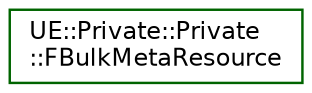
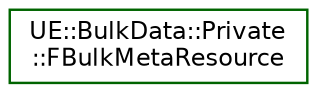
node "UE::Private::Private ::FBulkMetaResource": label "UE::Private::Private ::FBulkMetaResource" -> "UE::BulkData::Private ::FBulkMetaResource"
